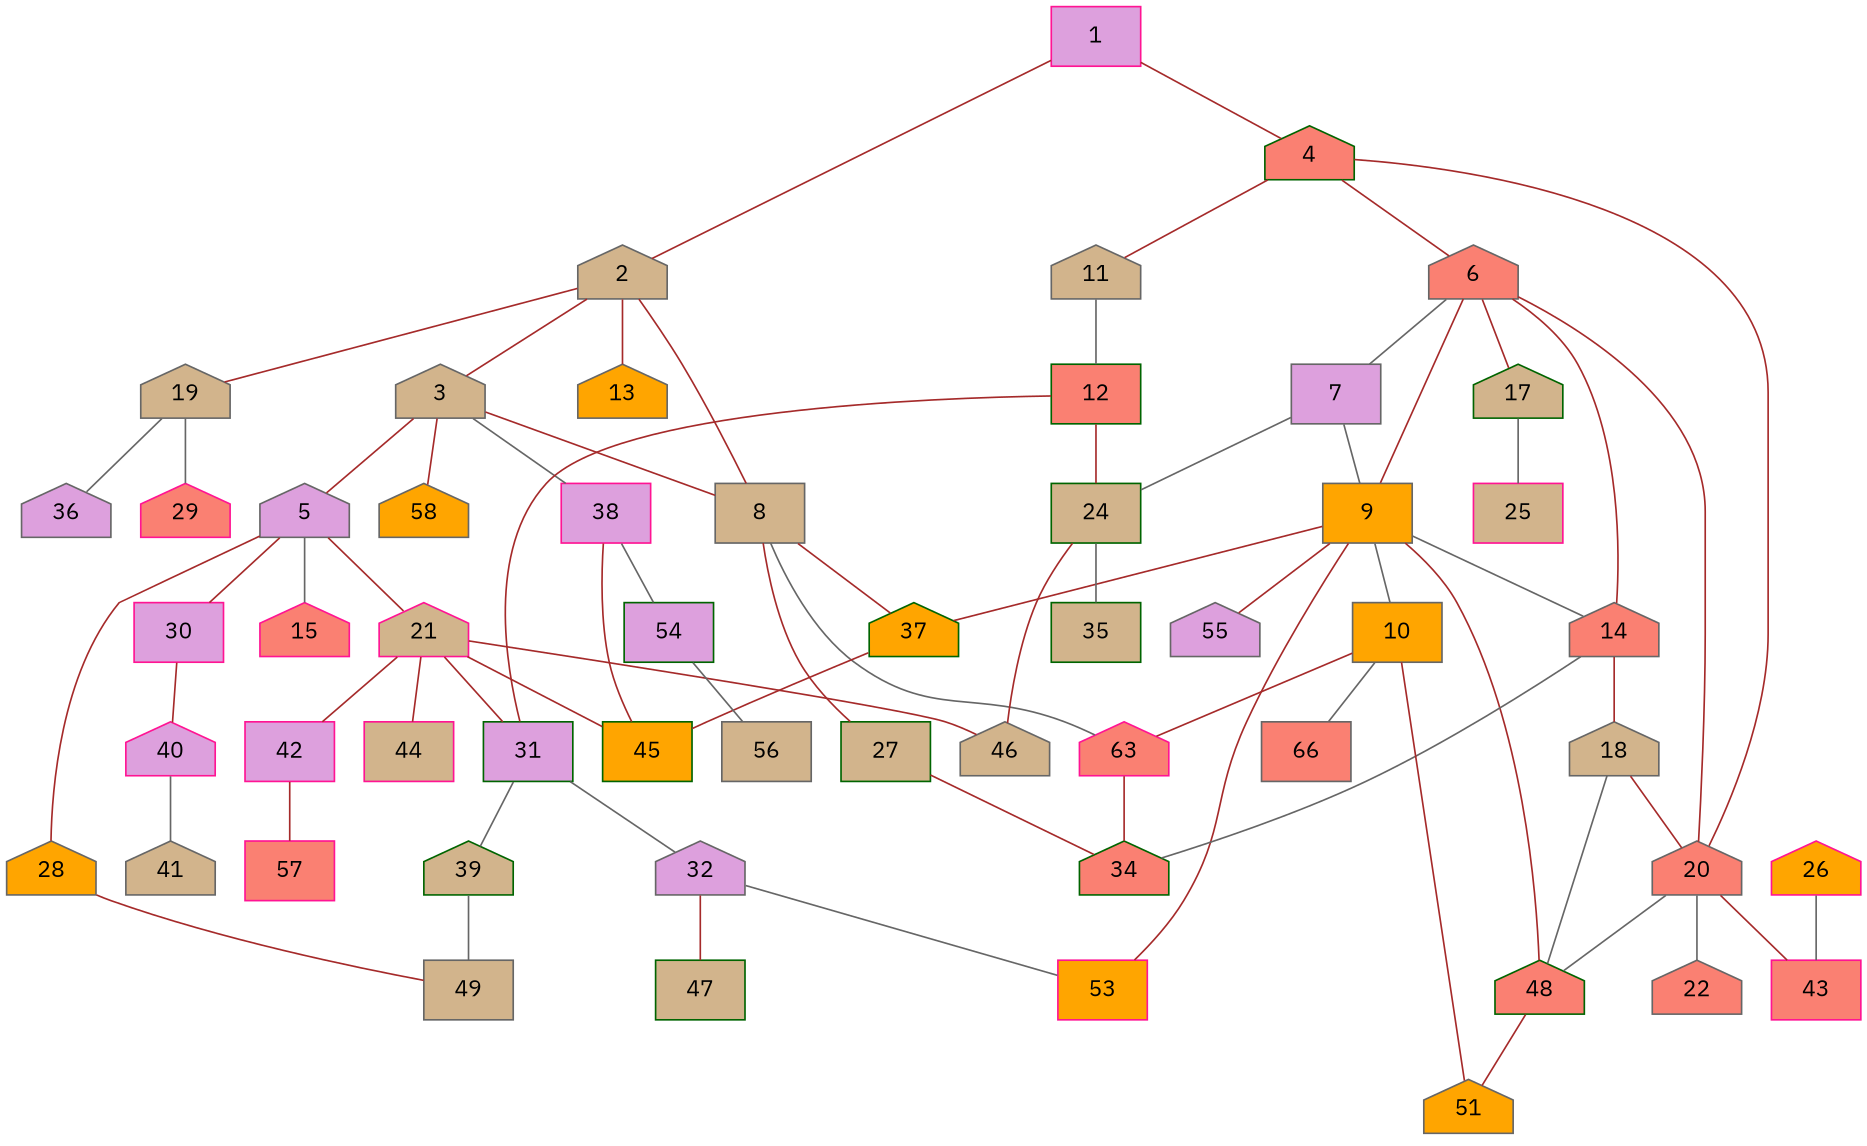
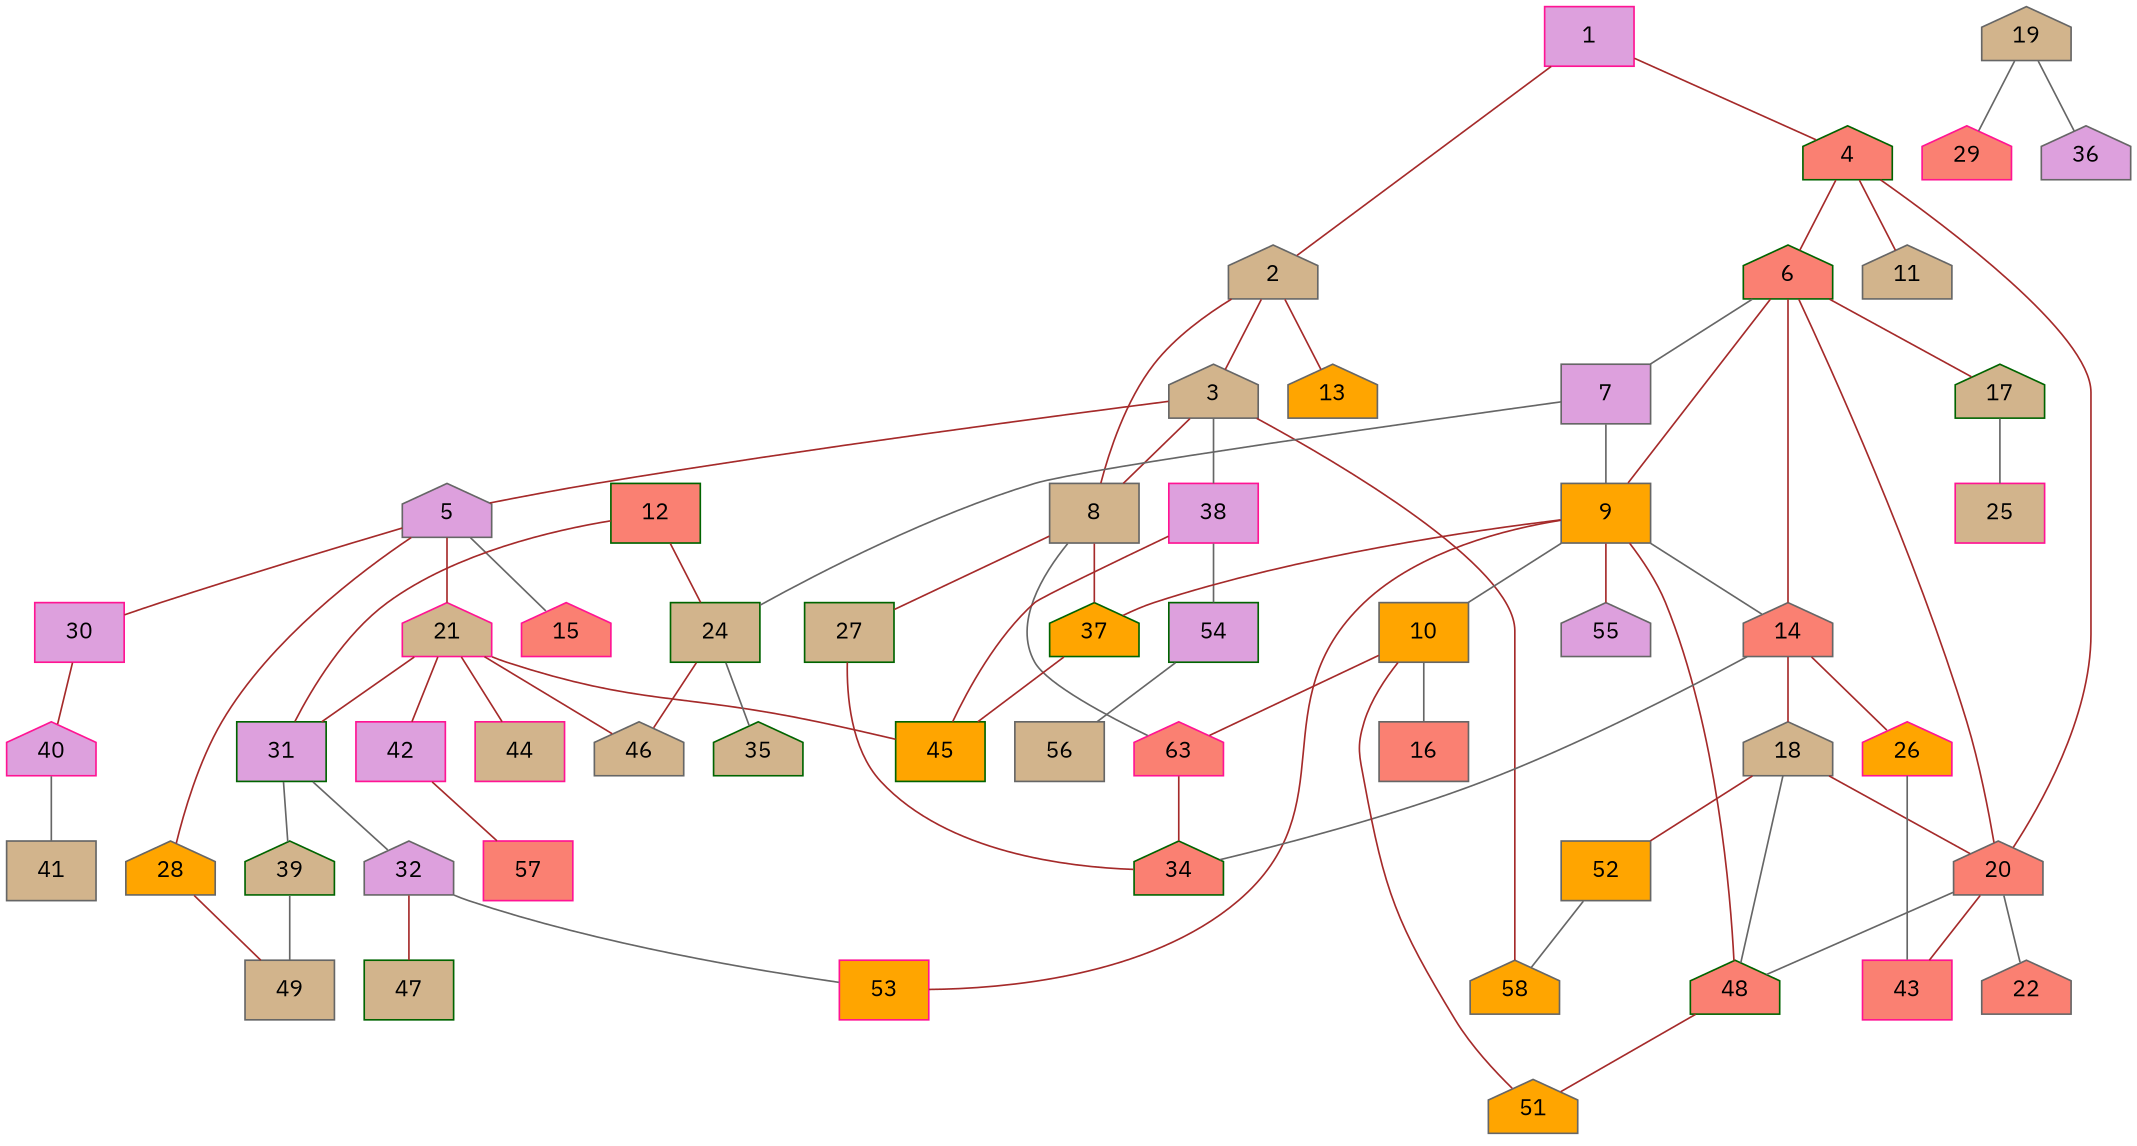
node "6": color gray40 -> darkgreen
edge "11" -- "12": removed
edge "2" -- "19": removed
node "35": shape box -> house
edge "14" -- "26": added
node "66": label "66" -> "16"
node "41": shape house -> box
node "52": added
